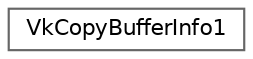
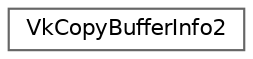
node "VkCopyBufferInfo1": label "VkCopyBufferInfo1" -> "VkCopyBufferInfo2"
